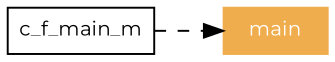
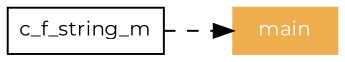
node "c_f_main_m": label "c_f_main_m" -> "c_f_string_m"
